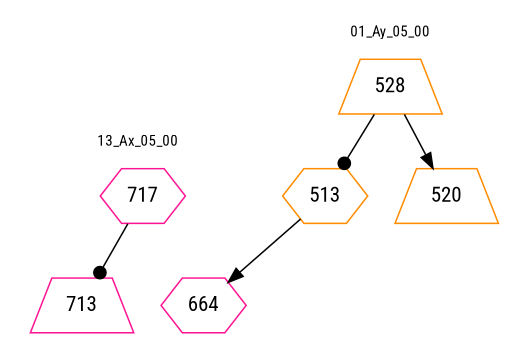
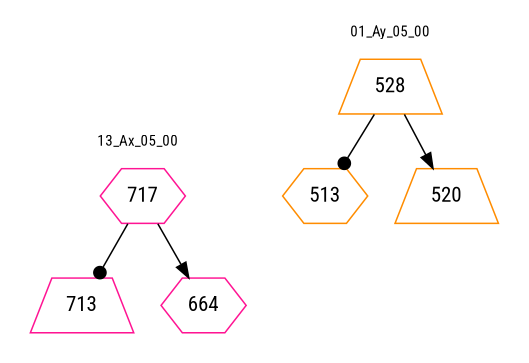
edge "513" -> "664": now "717" -> "664"
